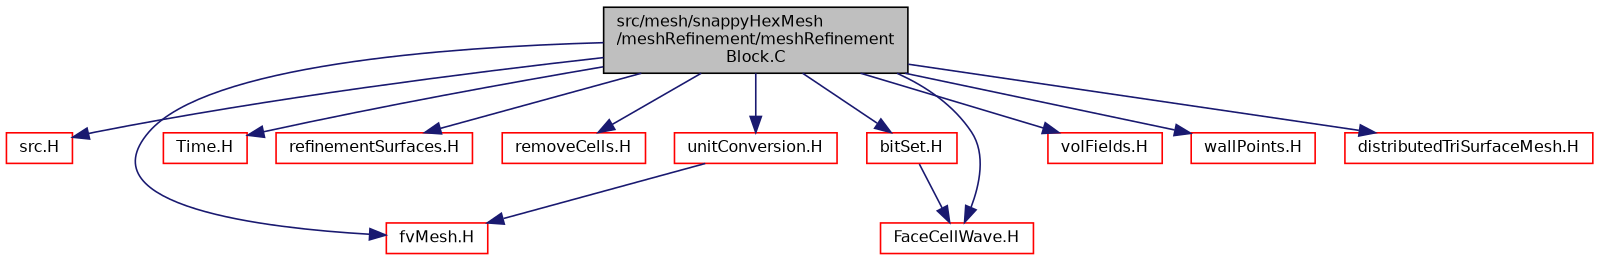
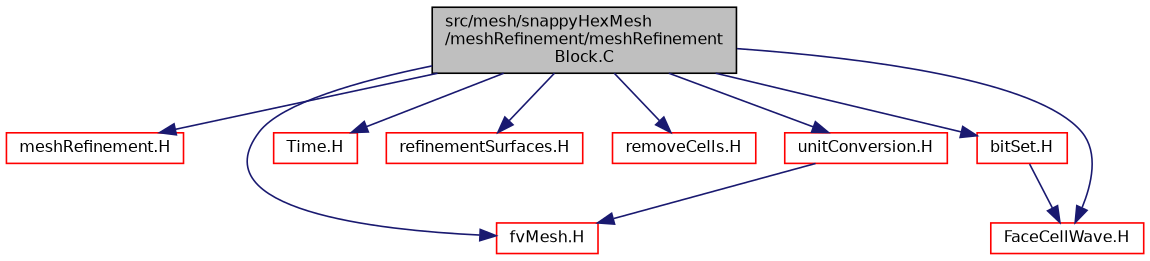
node "src.H": label "src.H" -> "meshRefinement.H"
node "volFields.H": removed
node "wallPoints.H": removed
node "distributedTriSurfaceMesh.H": removed
